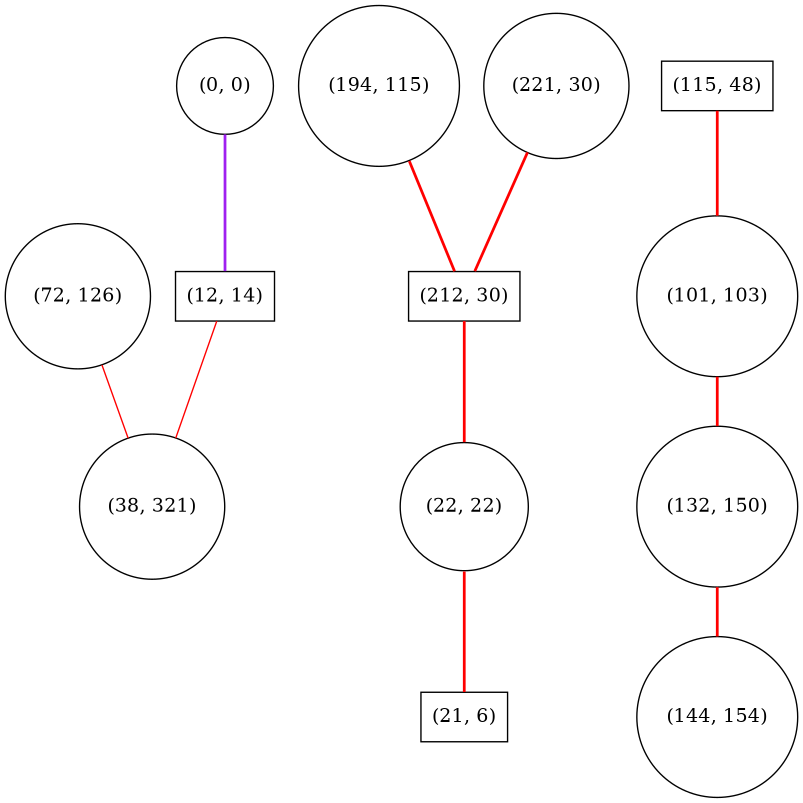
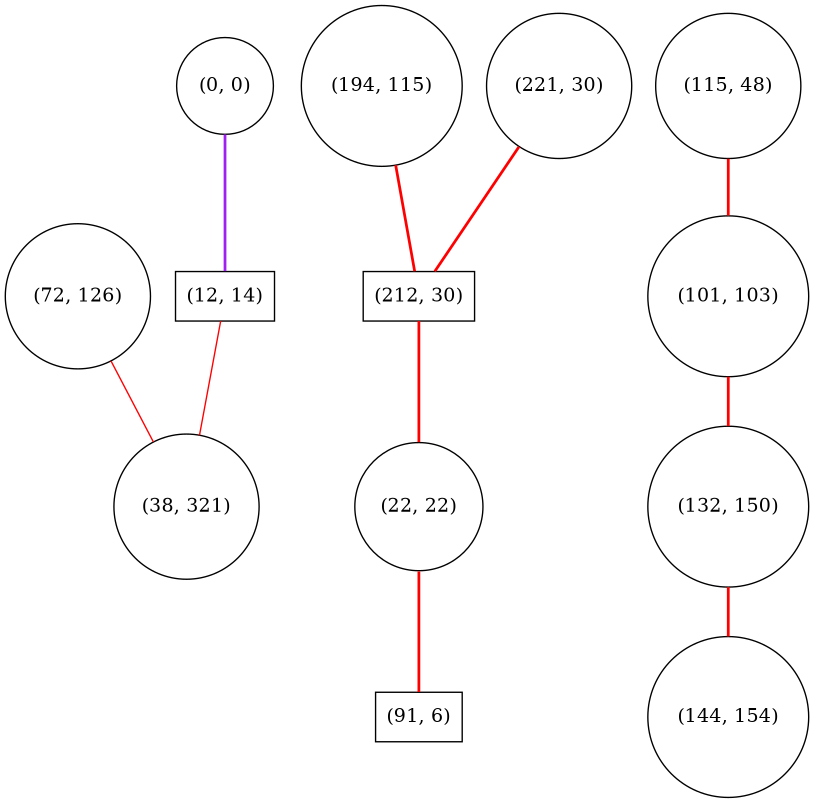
node "(115, 48)": shape box -> circle
node "(21, 6)": label "(21, 6)" -> "(91, 6)"
